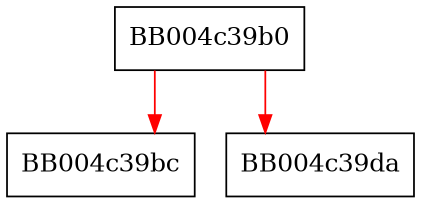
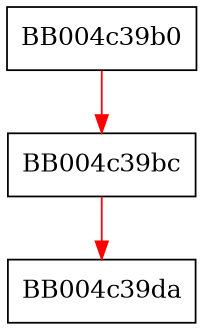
edge "BB004c39b0" -> "BB004c39da": now "BB004c39bc" -> "BB004c39da"
